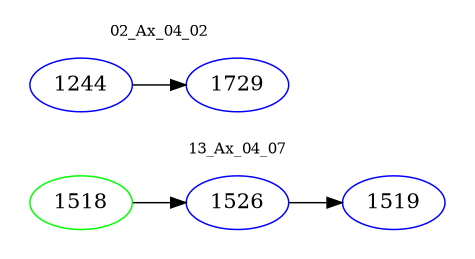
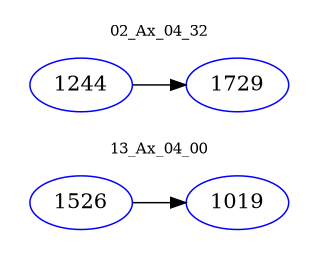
cluster "02_Ax_04_02": label "02_Ax_04_02" -> "02_Ax_04_32"
cluster "13_Ax_04_07": label "13_Ax_04_07" -> "13_Ax_04_00"
node "1518": removed
node "1519": label "1519" -> "1019"
